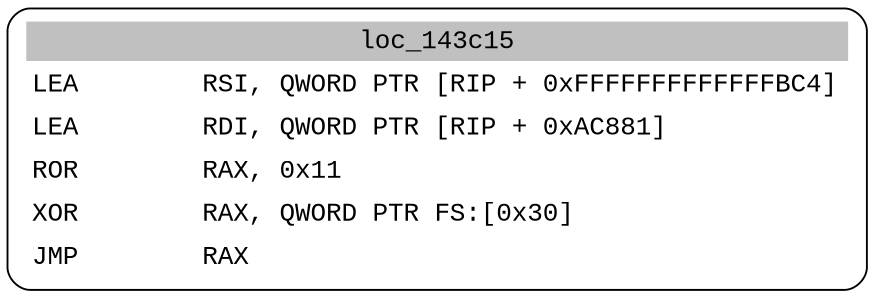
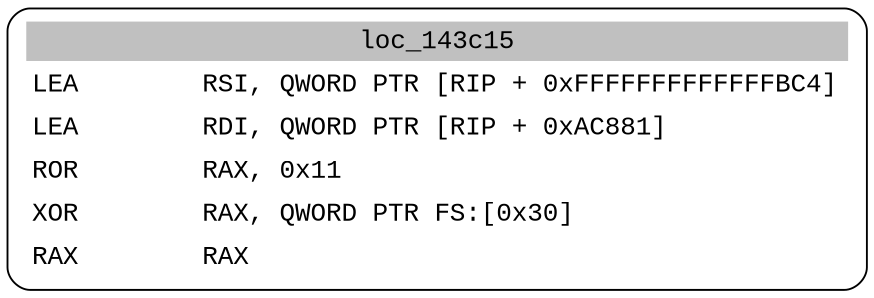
node "loc_143c15": text "JMP        RAX" -> "RAX        RAX"
